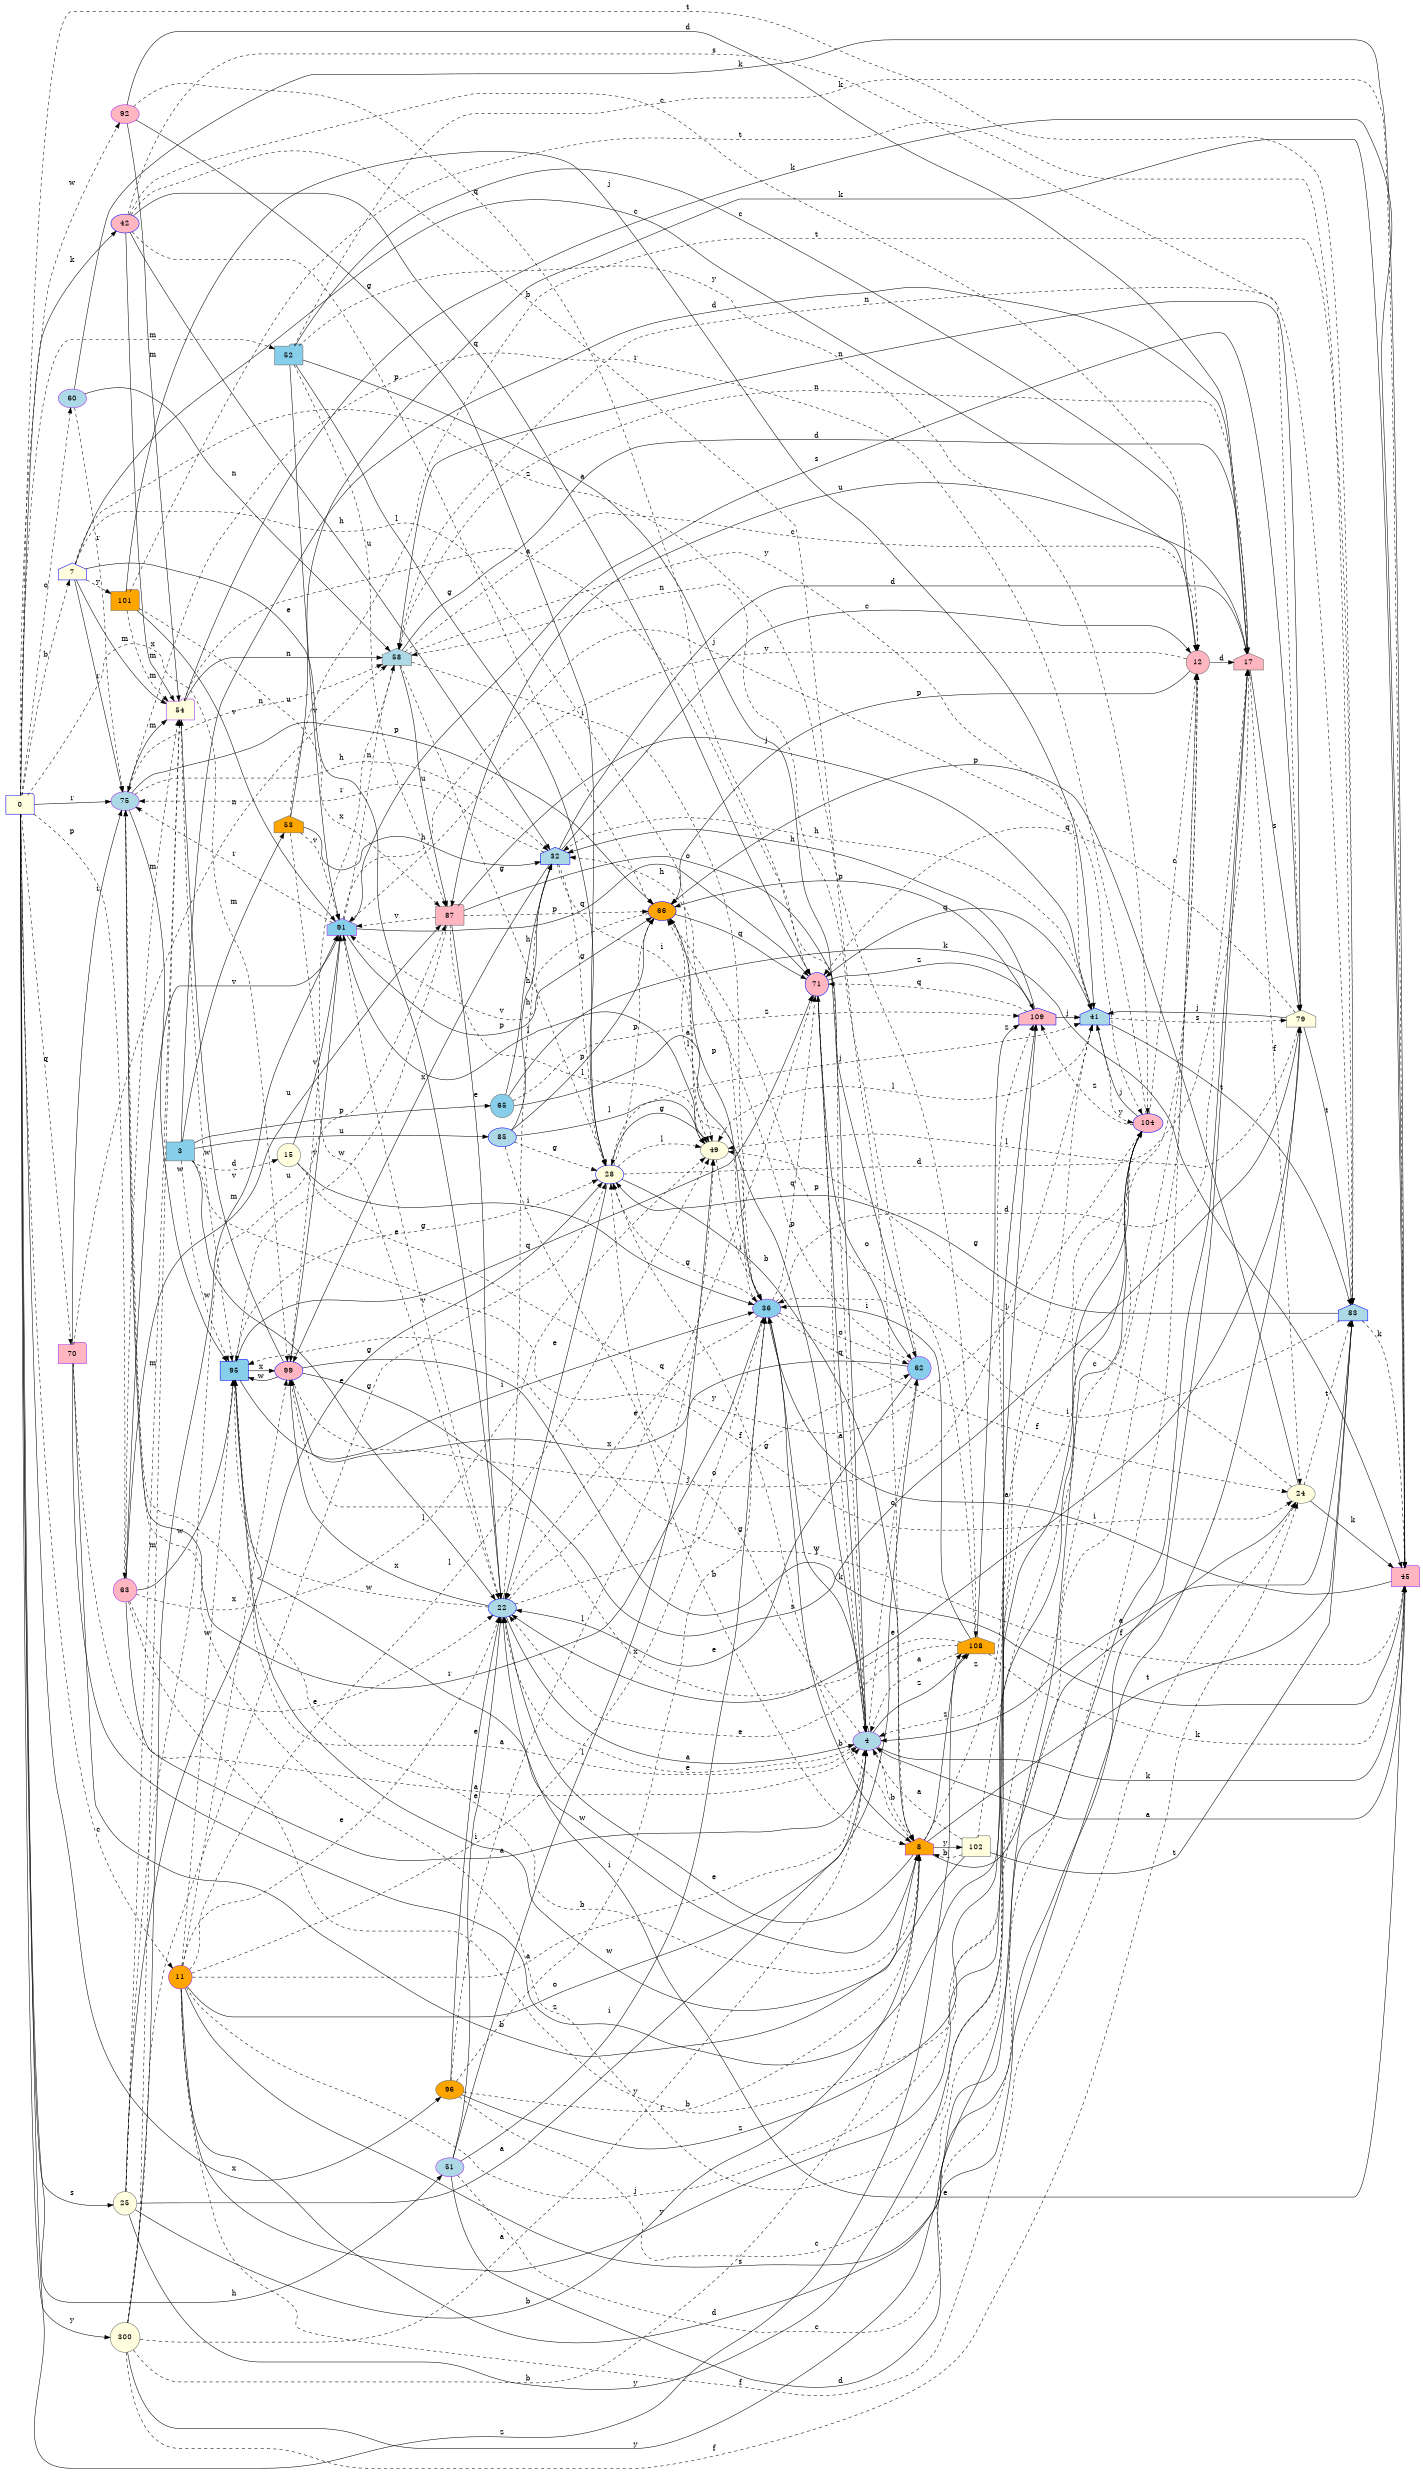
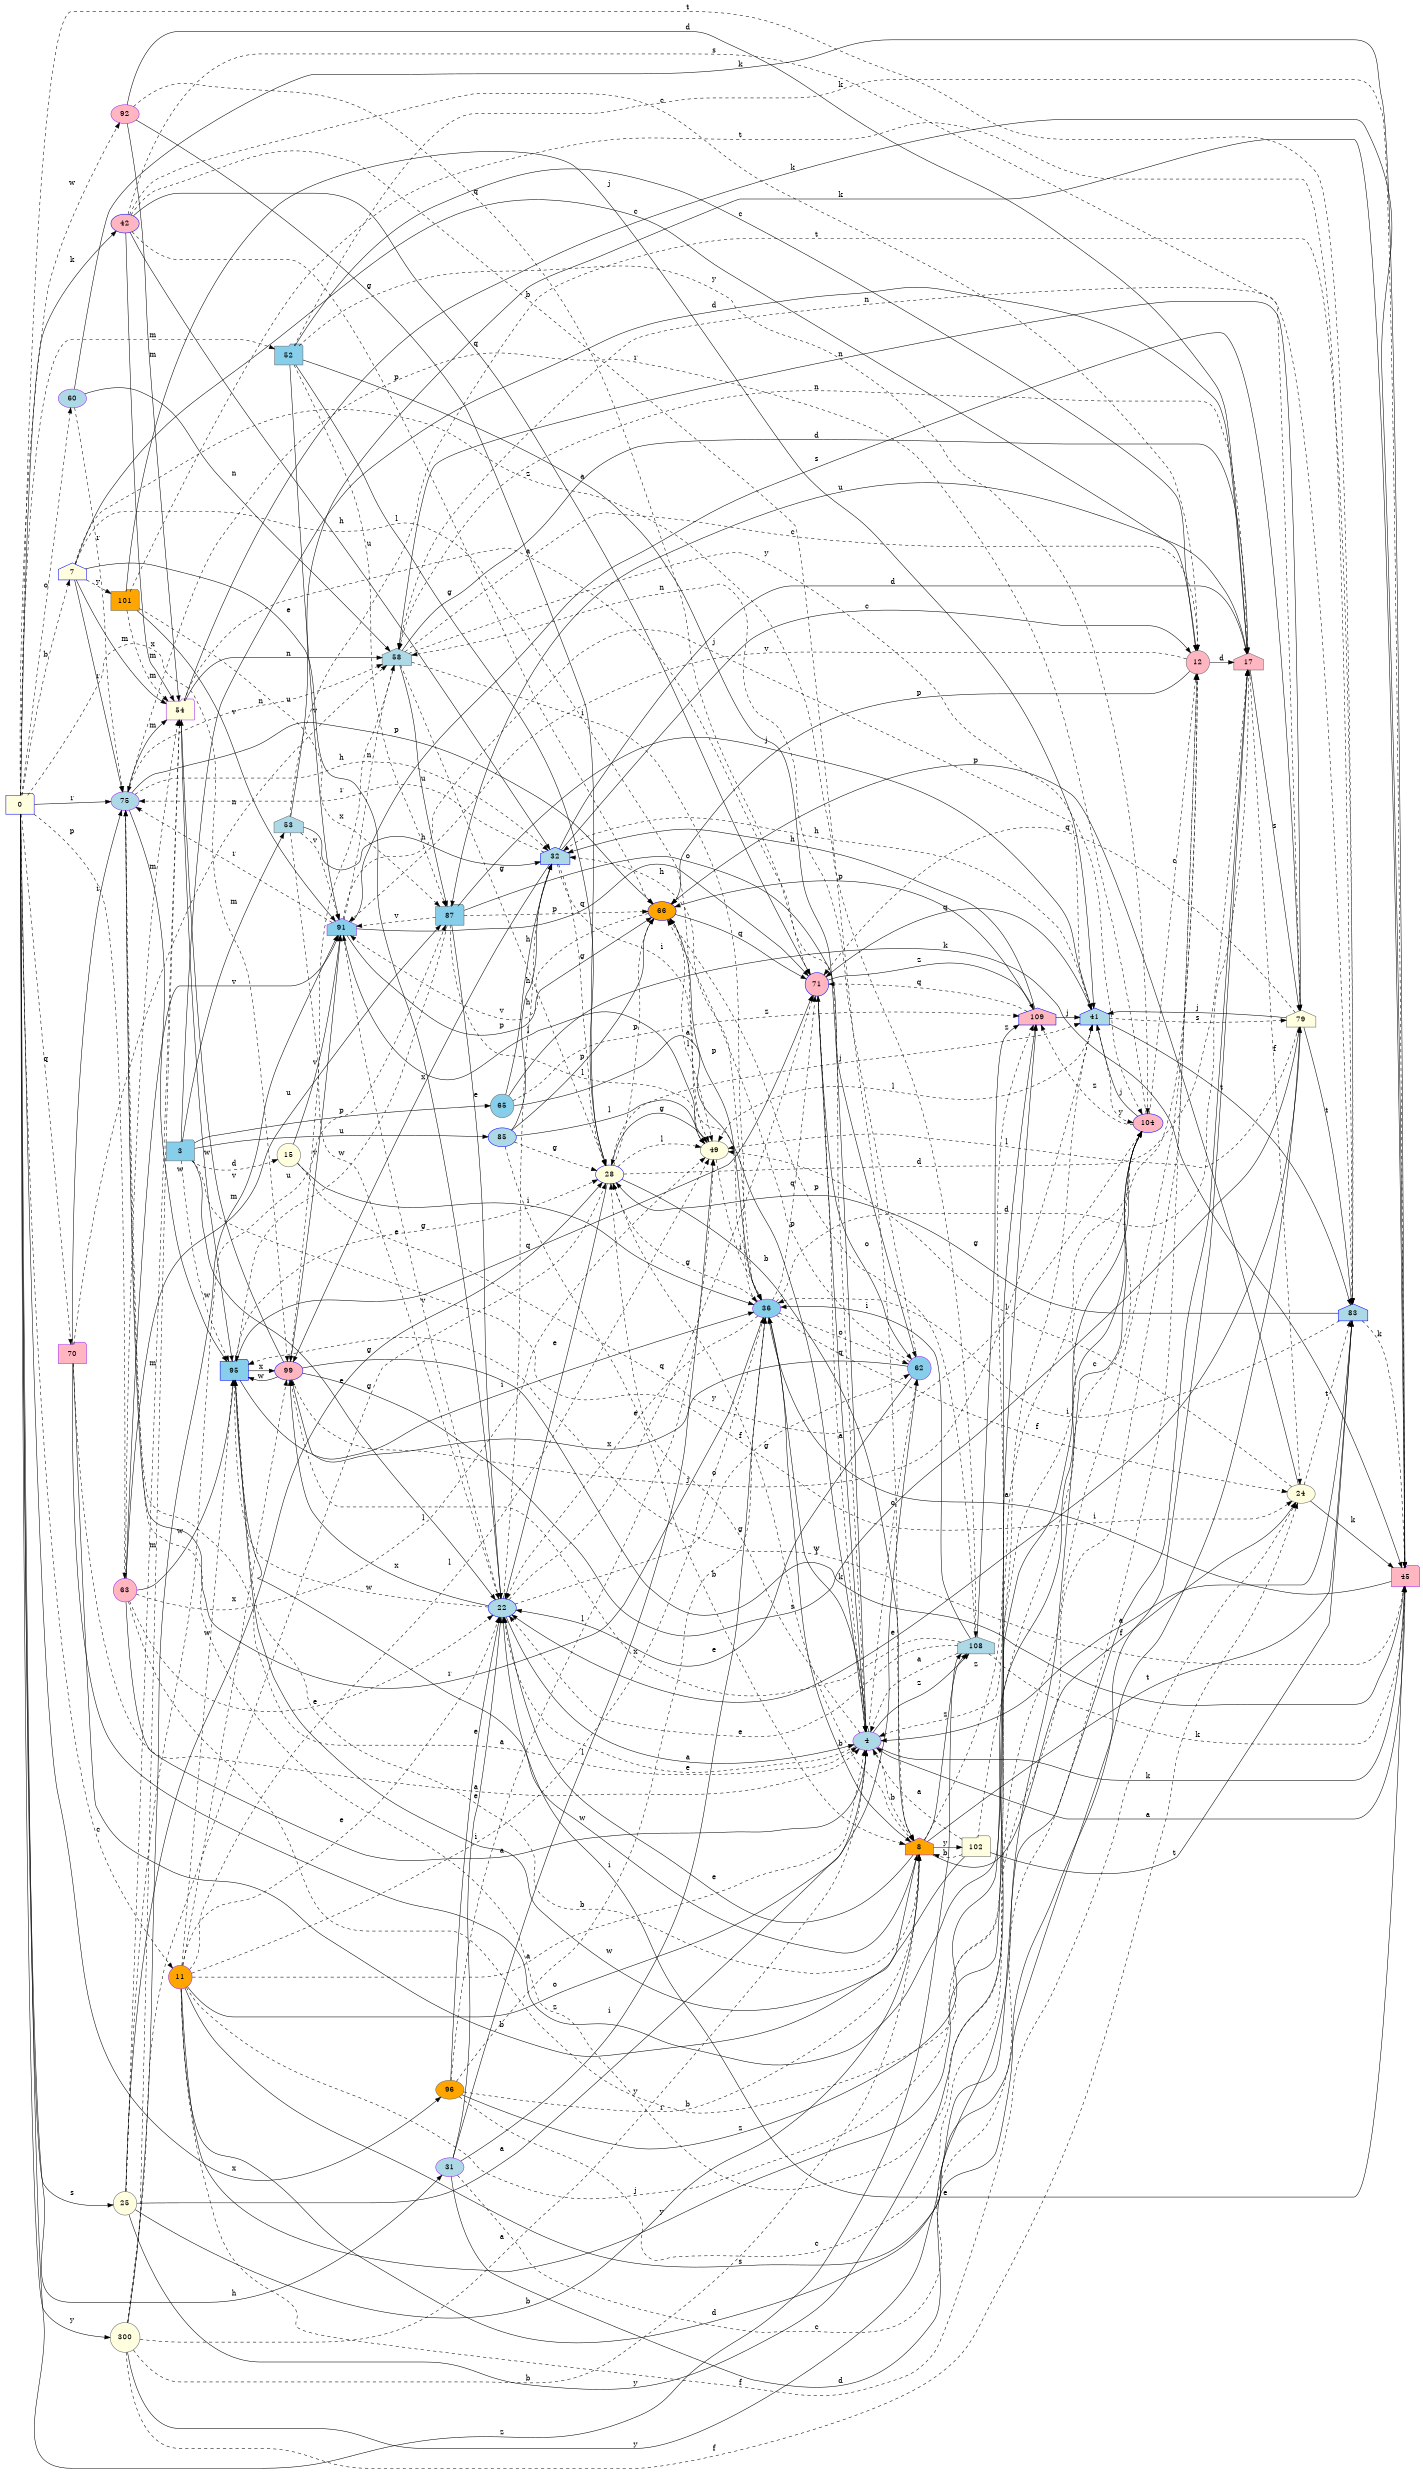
node "53": fillcolor orange -> lightblue
node "87": fillcolor lightpink -> skyblue
edge "54" -> "95": style dashed -> solid
node "108": fillcolor orange -> lightblue
node "51": label "51" -> "31"
